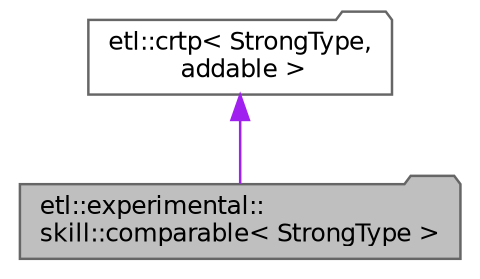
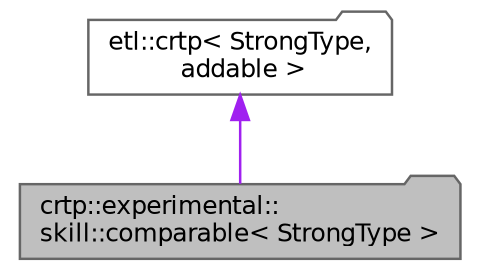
node "etl::experimental:: skill::comparable< StrongType >": label "etl::experimental:: skill::comparable< StrongType >" -> "crtp::experimental:: skill::comparable< StrongType >"
